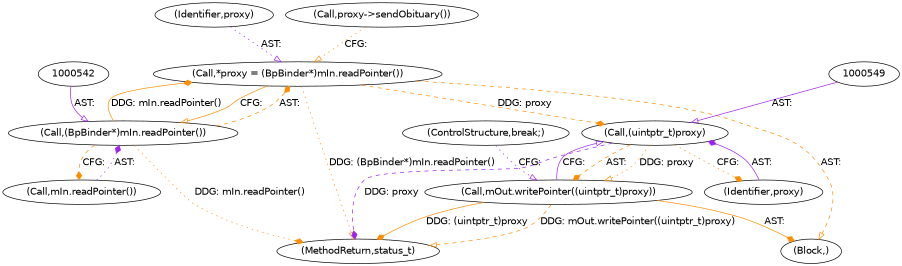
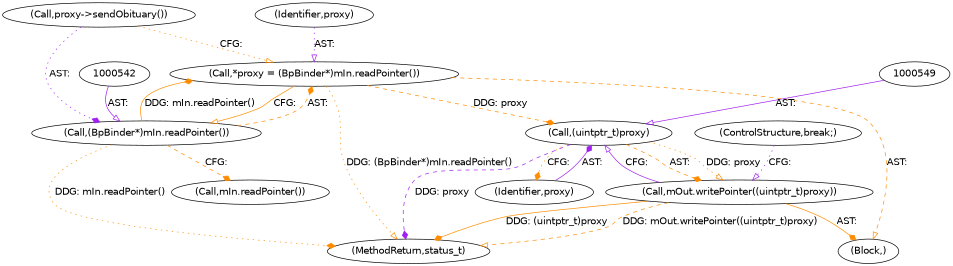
edge "(Call,mIn.readPointer())" -> "(Call,(BpBinder*)mIn.readPointer())": now "(Call,proxy->sendObituary())" -> "(Call,(BpBinder*)mIn.readPointer())"
